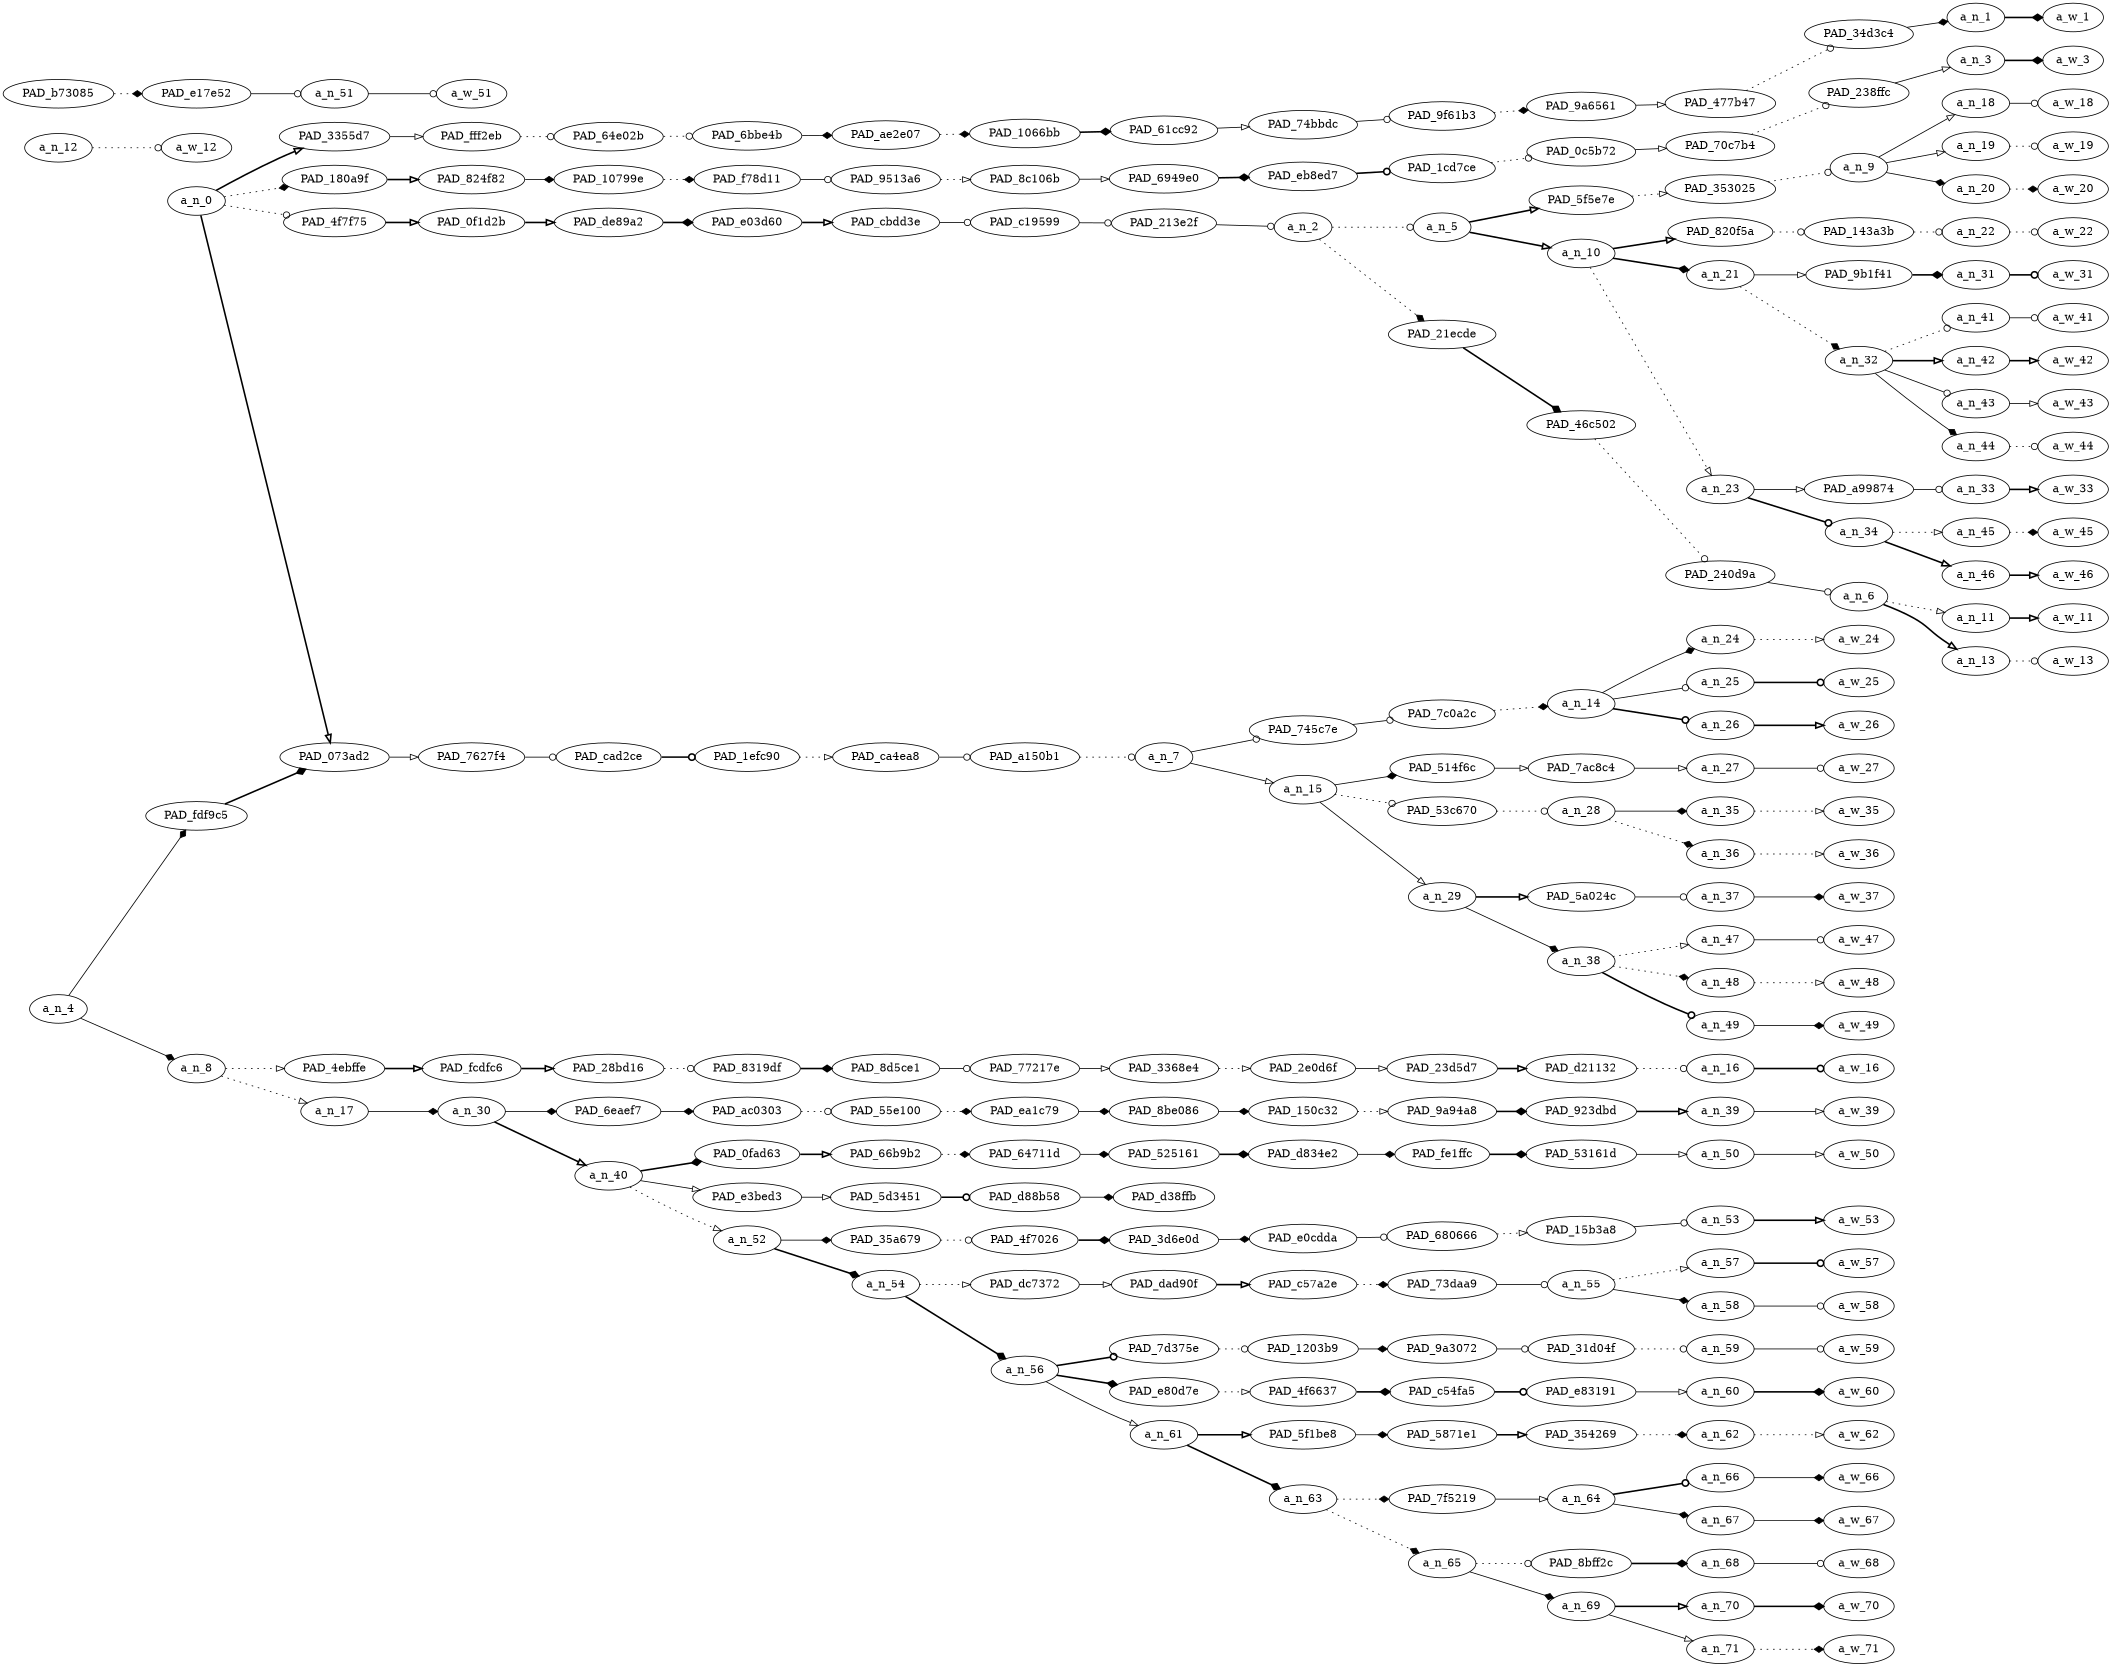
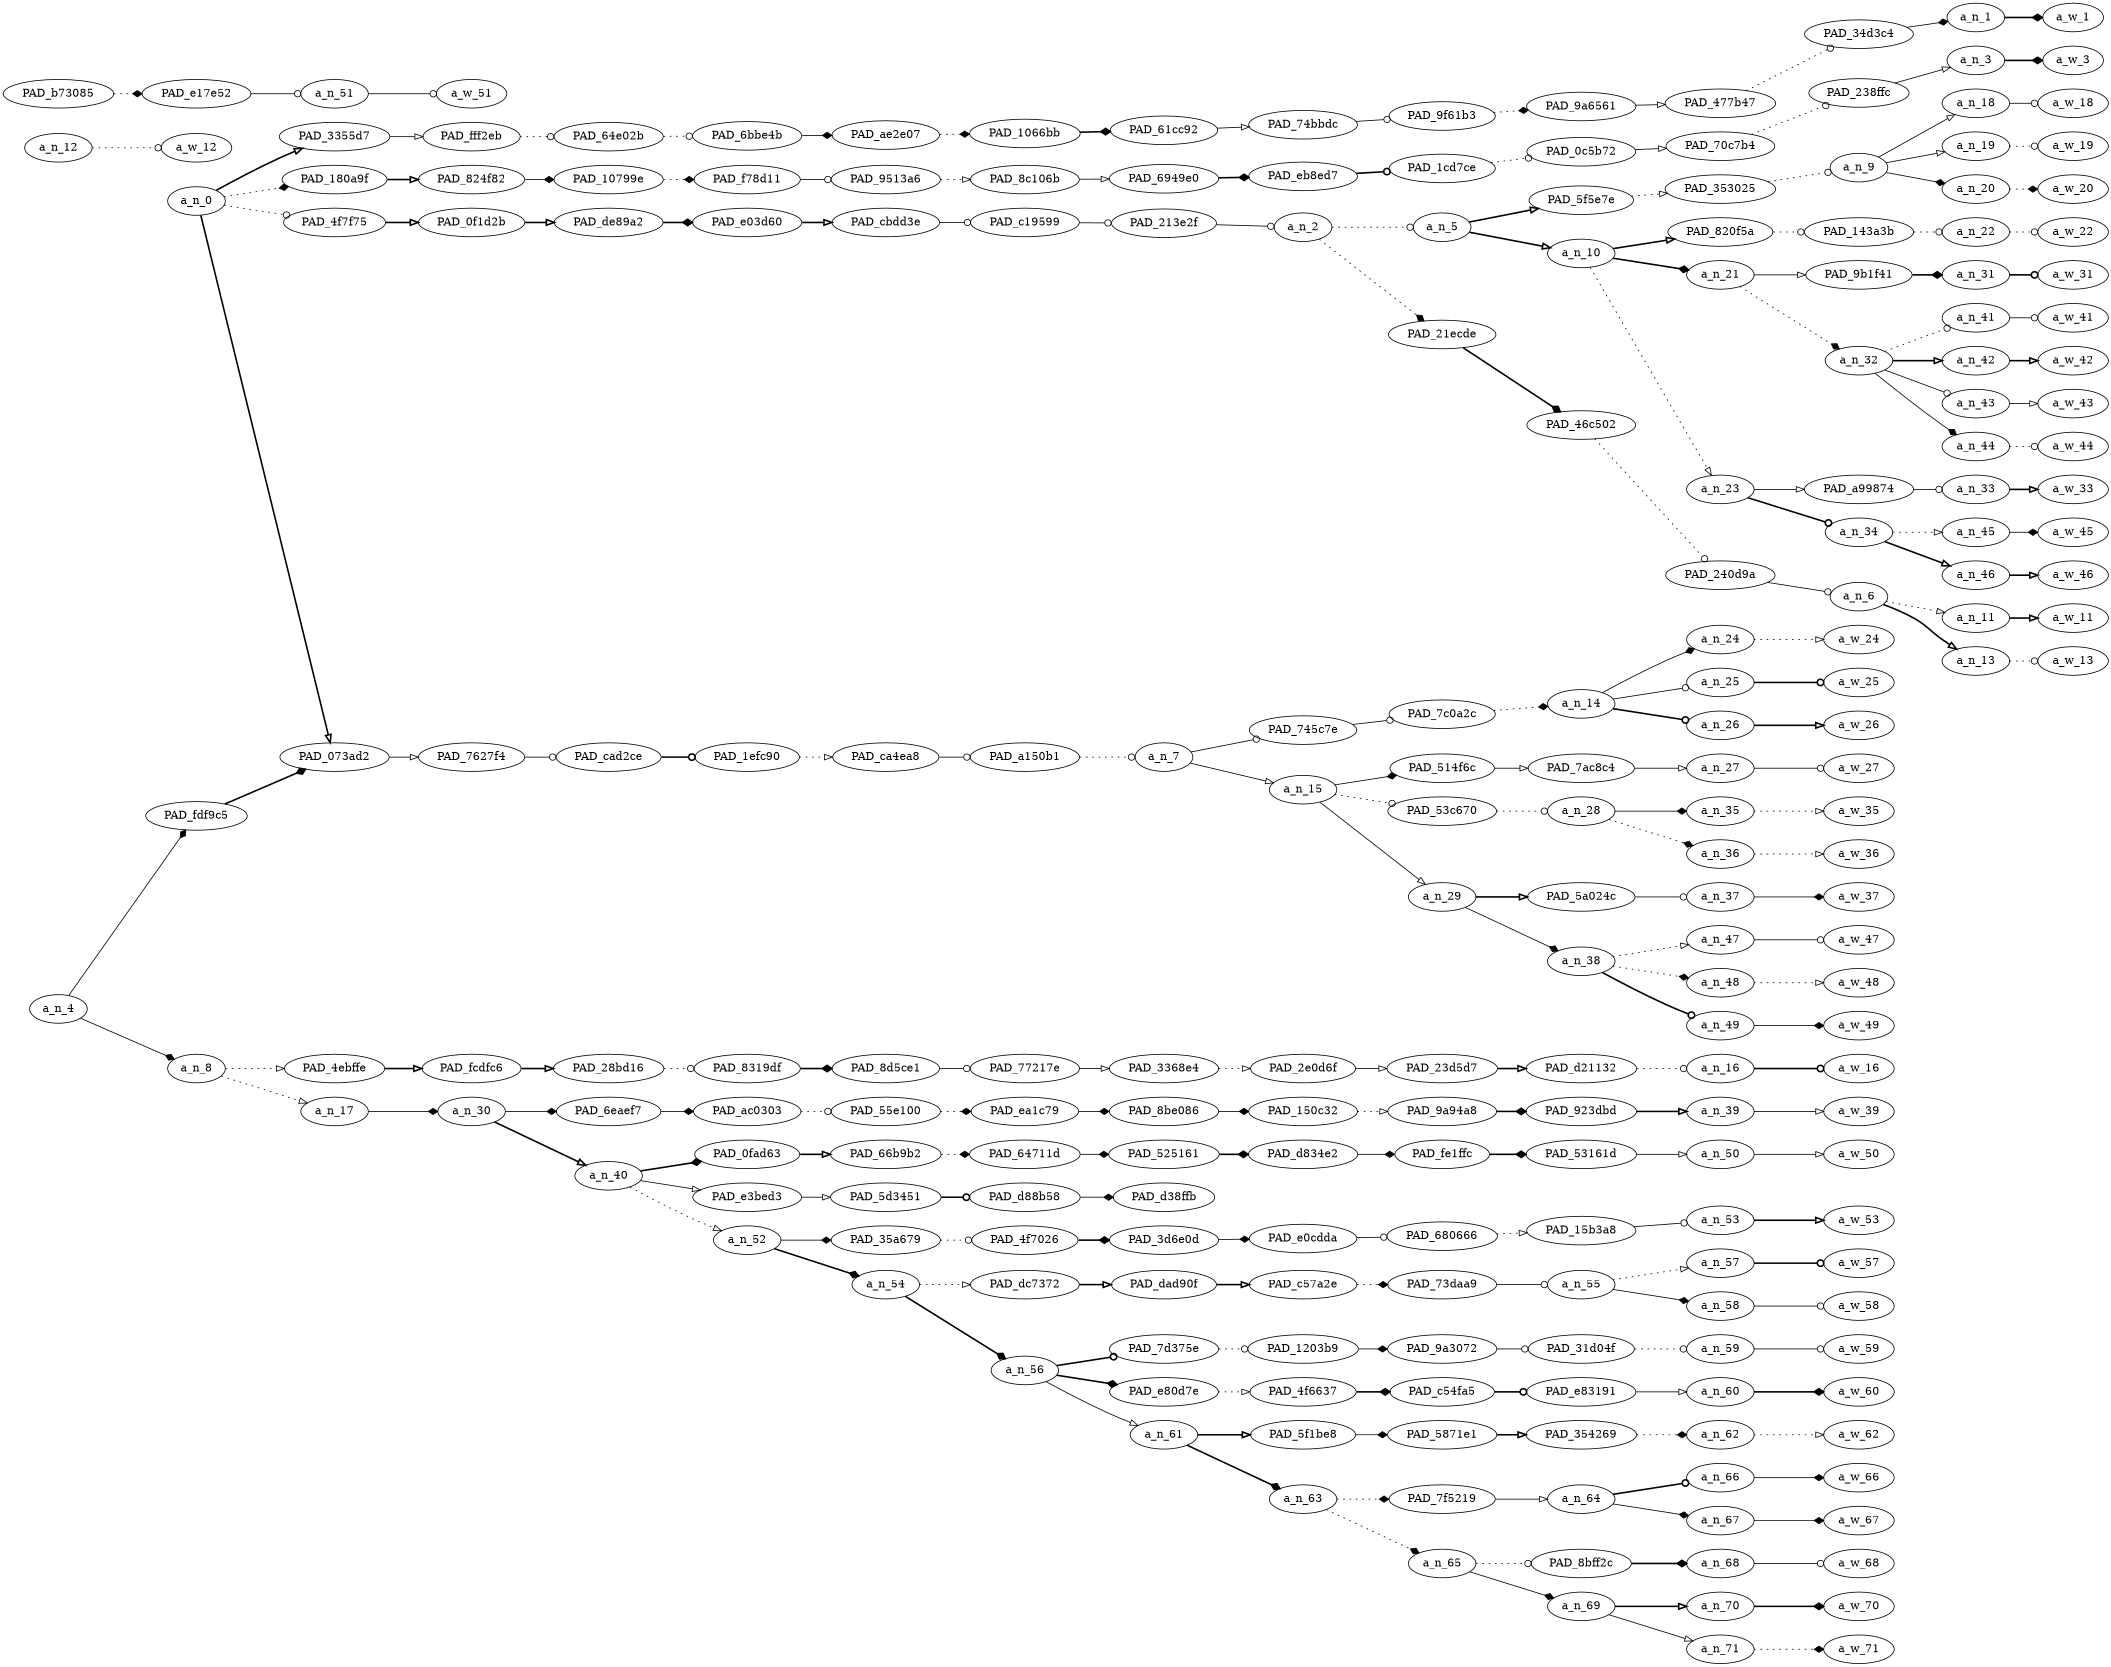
edge "a_n_45" -> "a_w_45": style dotted -> solid
edge "PAD_dc7372" -> "PAD_dad90f": style solid -> bold
